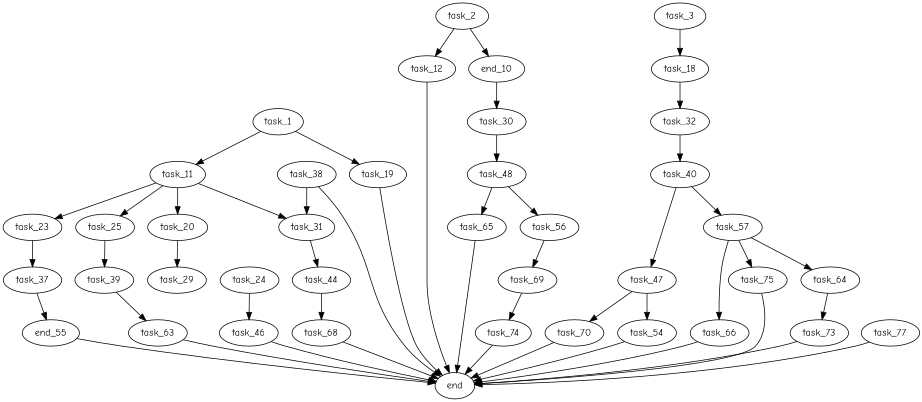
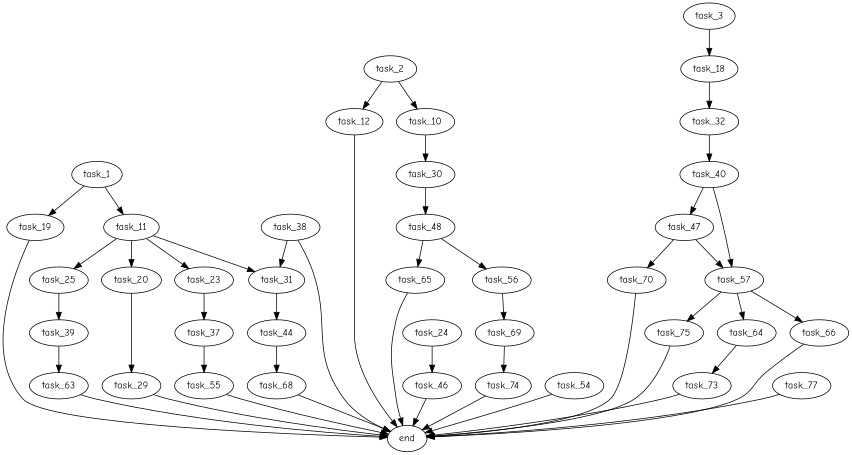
node "end_10": label "end_10" -> "task_10"
edge "task_47" -> "task_54": now "task_47" -> "task_57"
node "end_55": label "end_55" -> "task_55"
edge "task_29" -> "end": added
